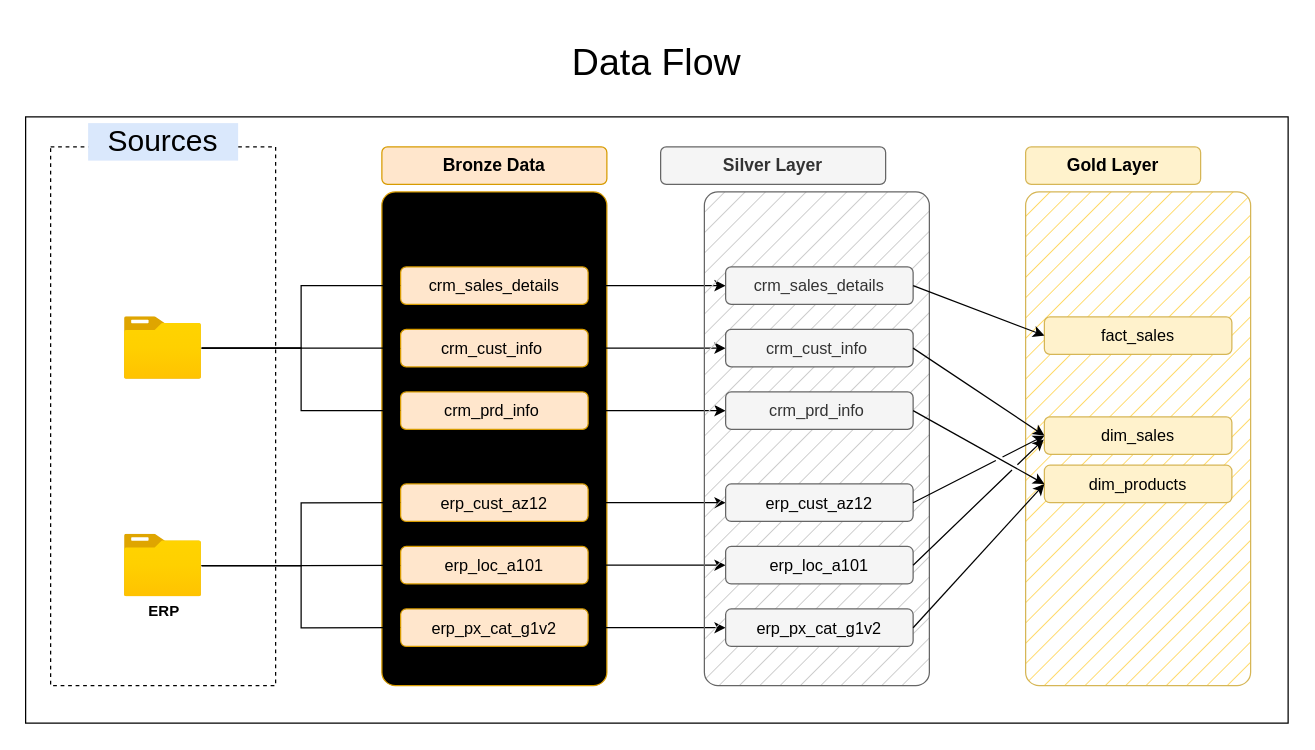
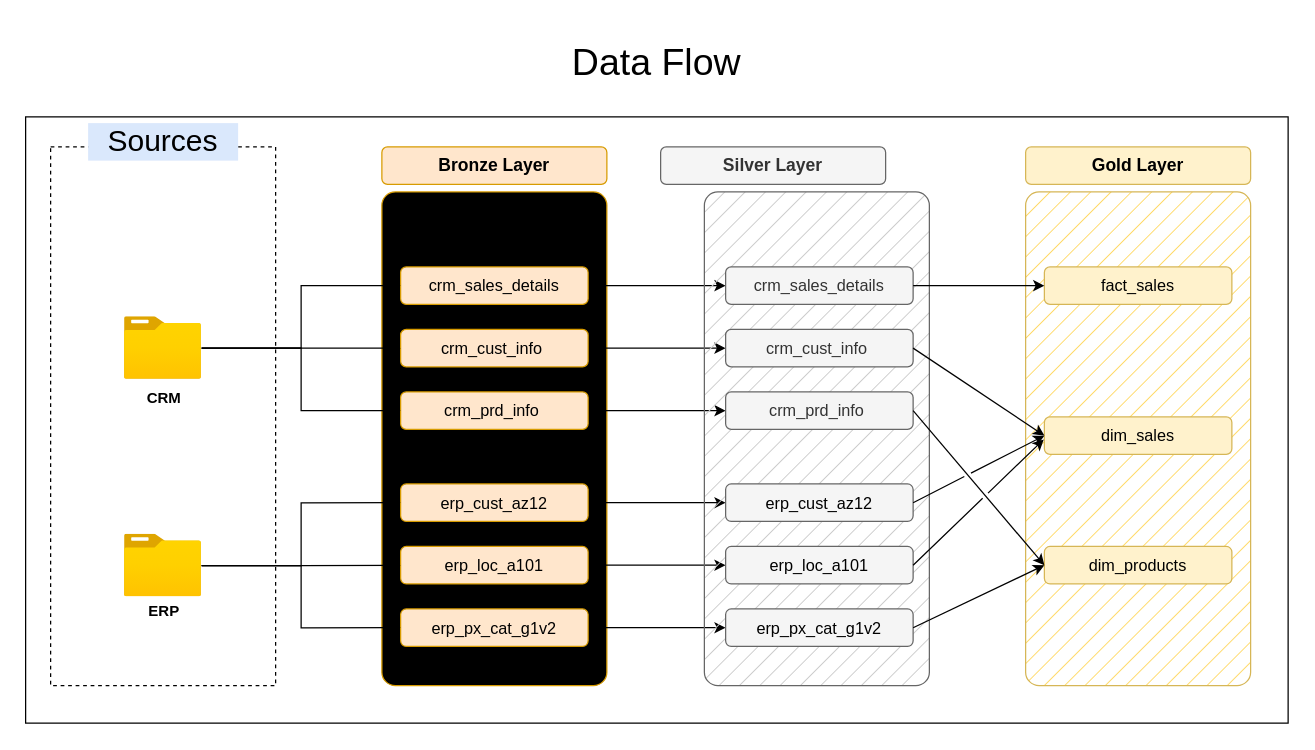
node "Bronze Data": label "Bronze Data" -> "Bronze Layer"
node "Gold Layer": size 175x38 -> 225x38
node "fact_sales": moved (1138, 336) -> (1138, 286)
node "CRM": added
node "dim_products": moved (1138, 484) -> (1138, 565)
